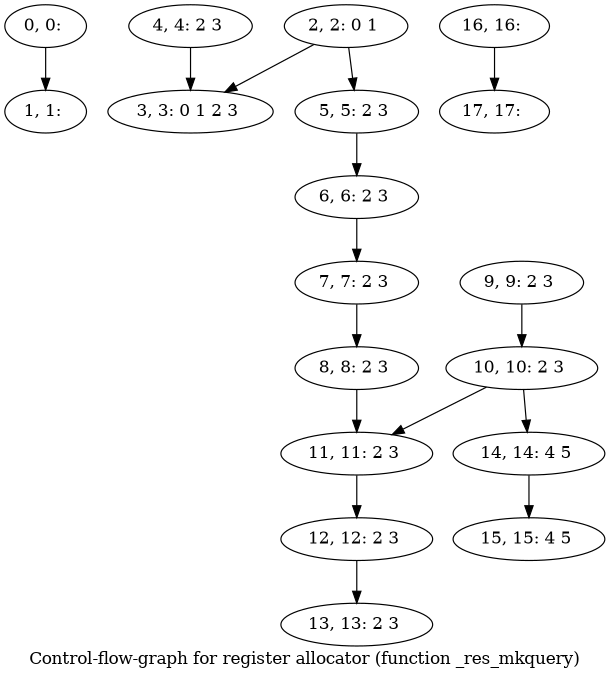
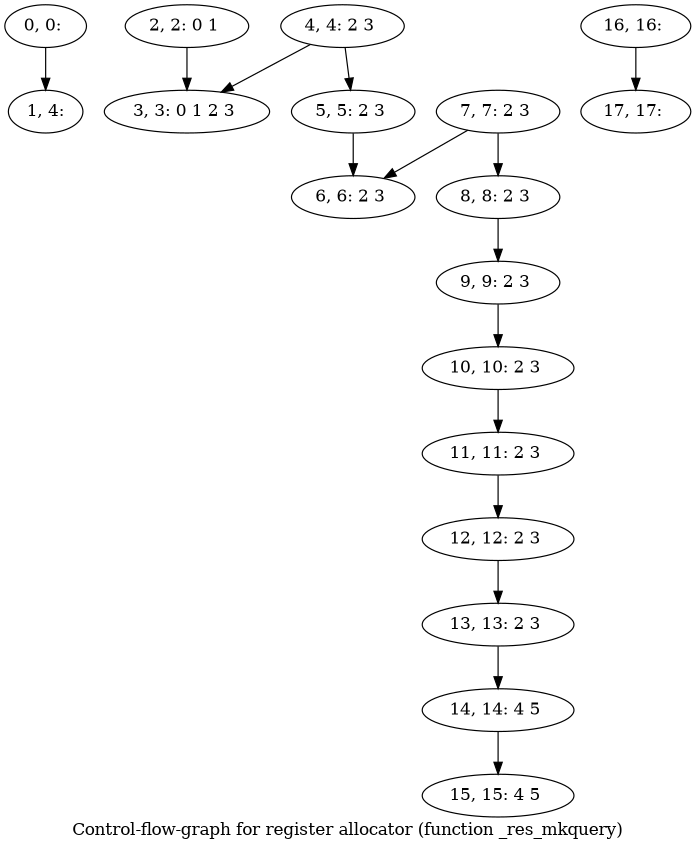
edge "2, 2: 0 1" -> "5, 5: 2 3": now "4, 4: 2 3" -> "5, 5: 2 3"
node "1, 1:": label "1, 1:" -> "1, 4:"
edge "6, 6: 2 3" -> "7, 7: 2 3": reversed
edge "8, 8: 2 3" -> "11, 11: 2 3": now "8, 8: 2 3" -> "9, 9: 2 3"
edge "10, 10: 2 3" -> "14, 14: 4 5": now "13, 13: 2 3" -> "14, 14: 4 5"
